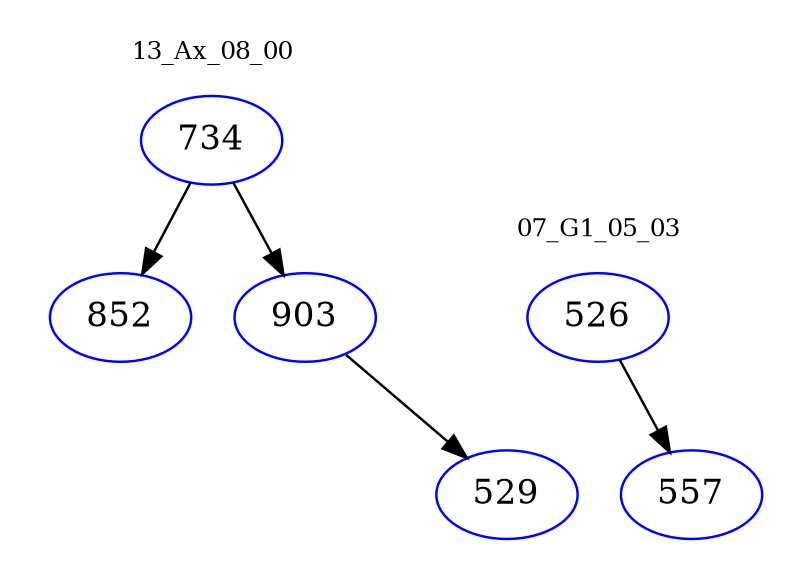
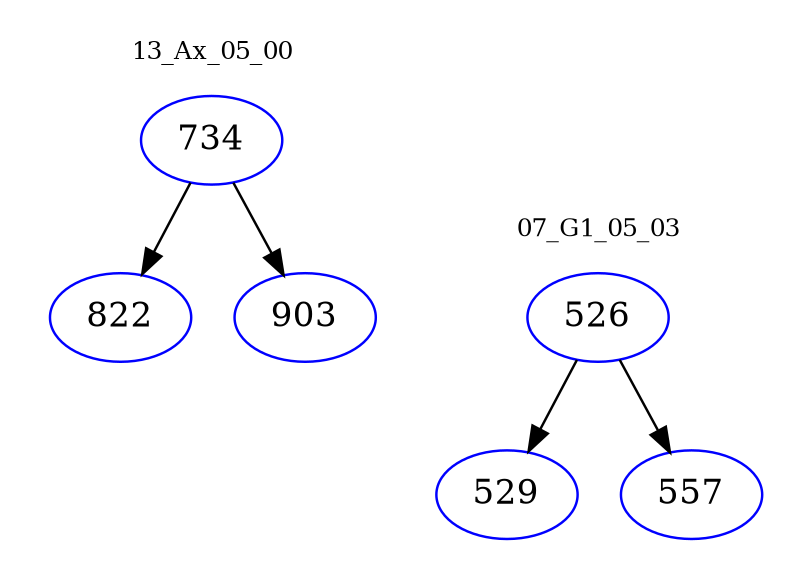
cluster "13_Ax_08_00": label "13_Ax_08_00" -> "13_Ax_05_00"
node "852": label "852" -> "822"
edge "903" -> "529": now "526" -> "529"
